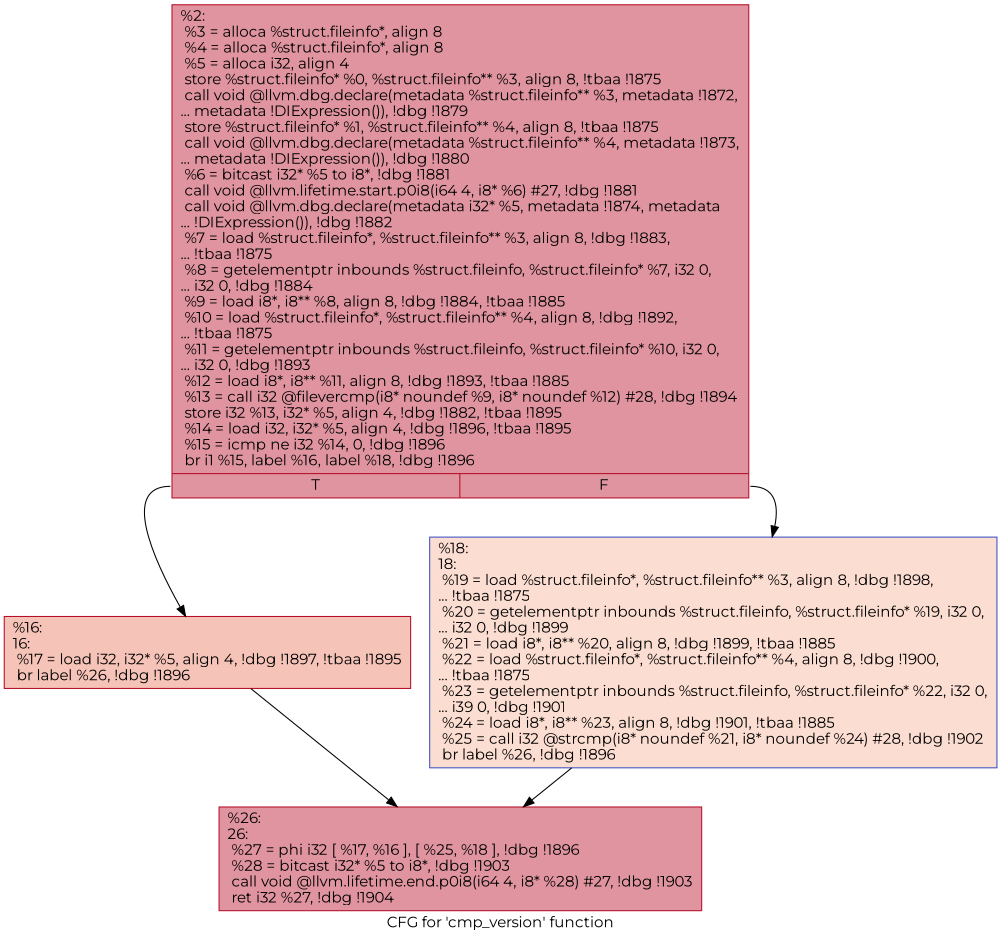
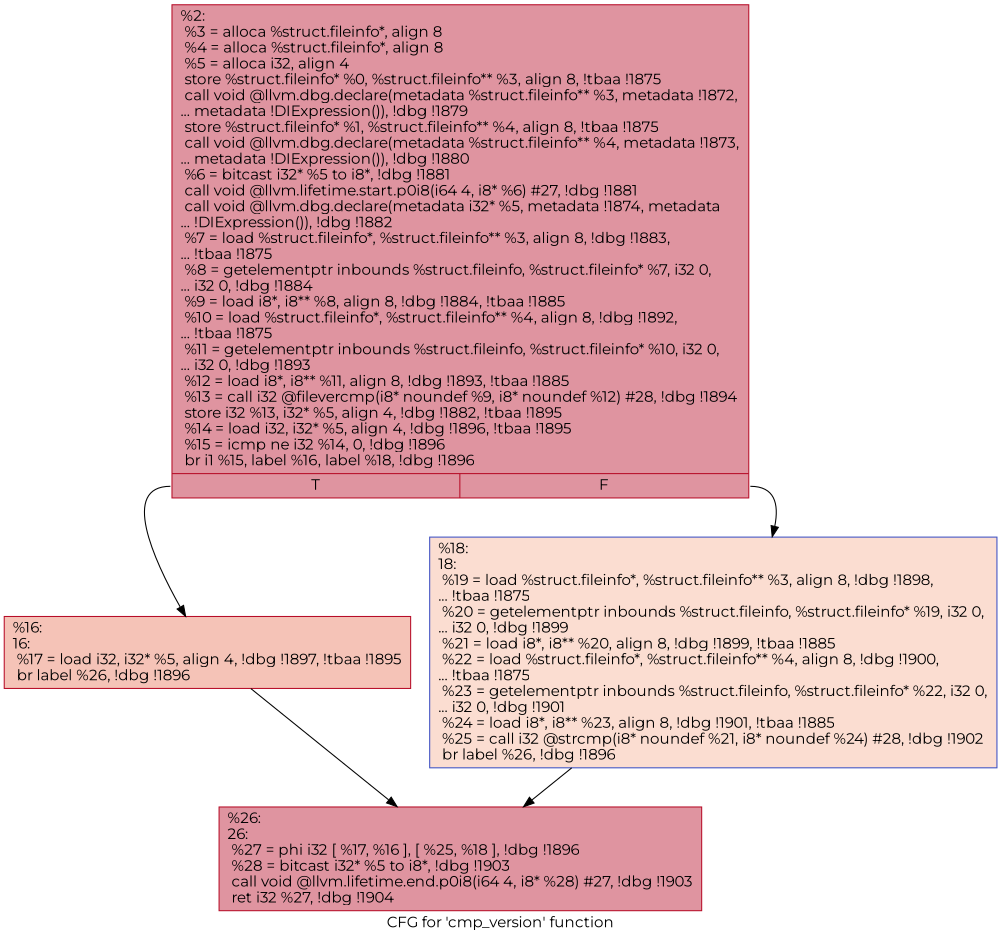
node "%18:": text "... i39 0, !dbg !1901" -> "... i32 0, !dbg !1901"
